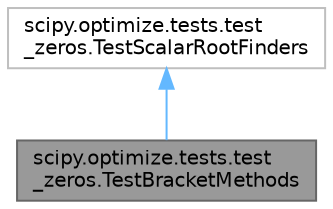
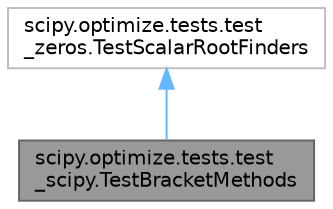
node "scipy.optimize.tests.test _zeros.TestBracketMethods": label "scipy.optimize.tests.test _zeros.TestBracketMethods" -> "scipy.optimize.tests.test _scipy.TestBracketMethods"
